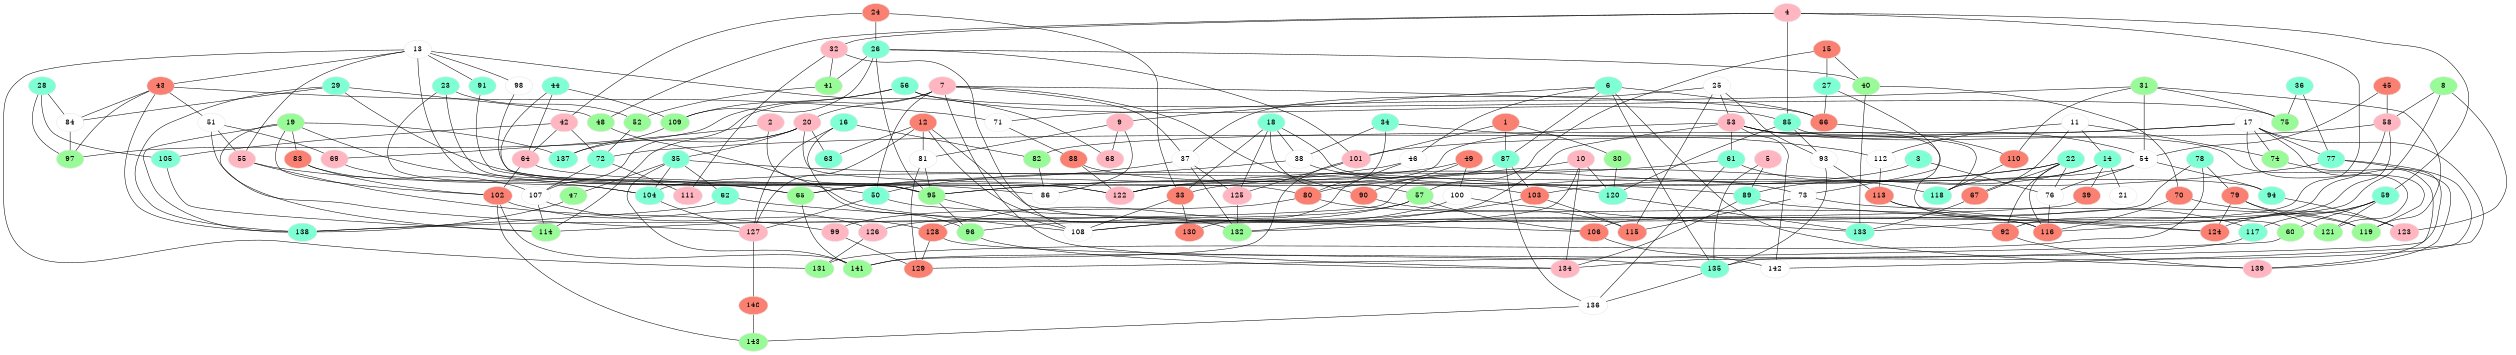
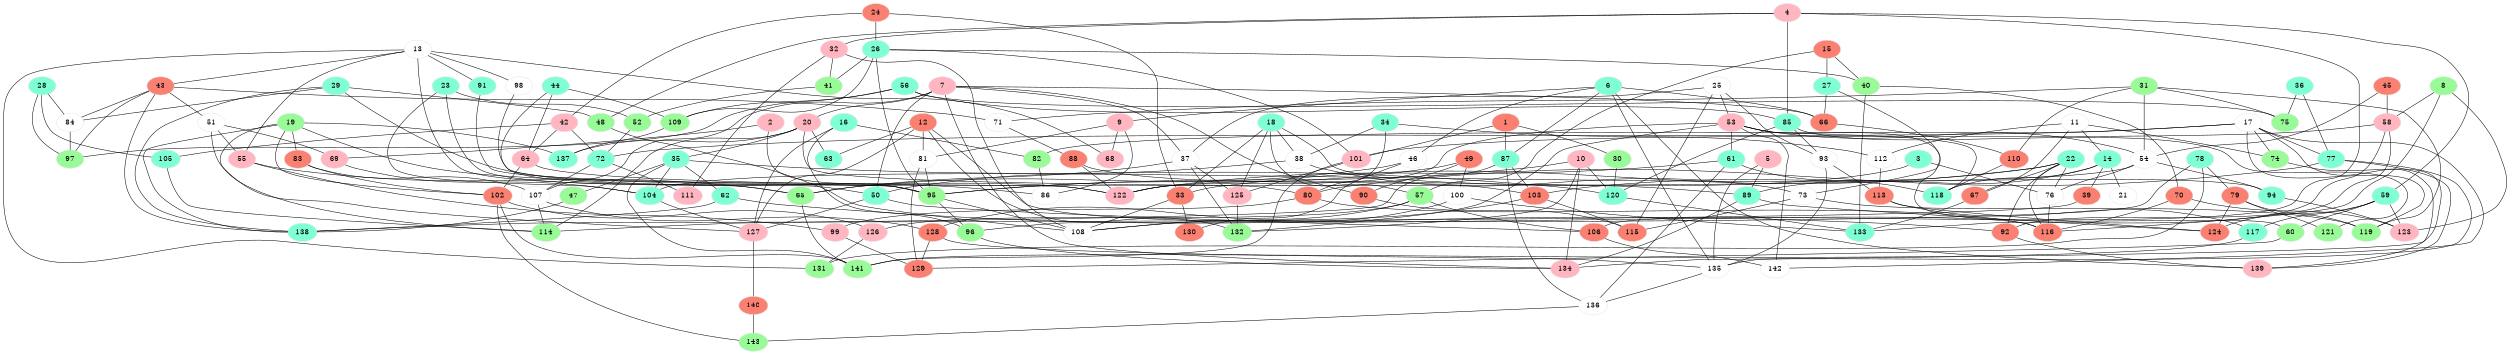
edge "59" -- "121": now "59" -- "123"
node "135": fillcolor aquamarine -> white
